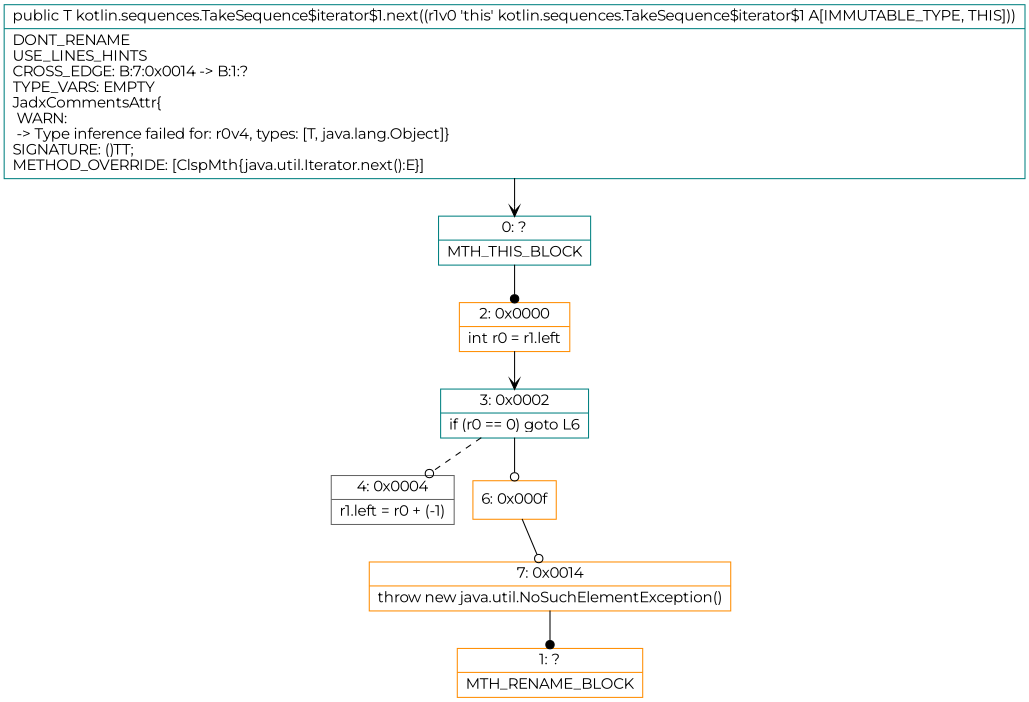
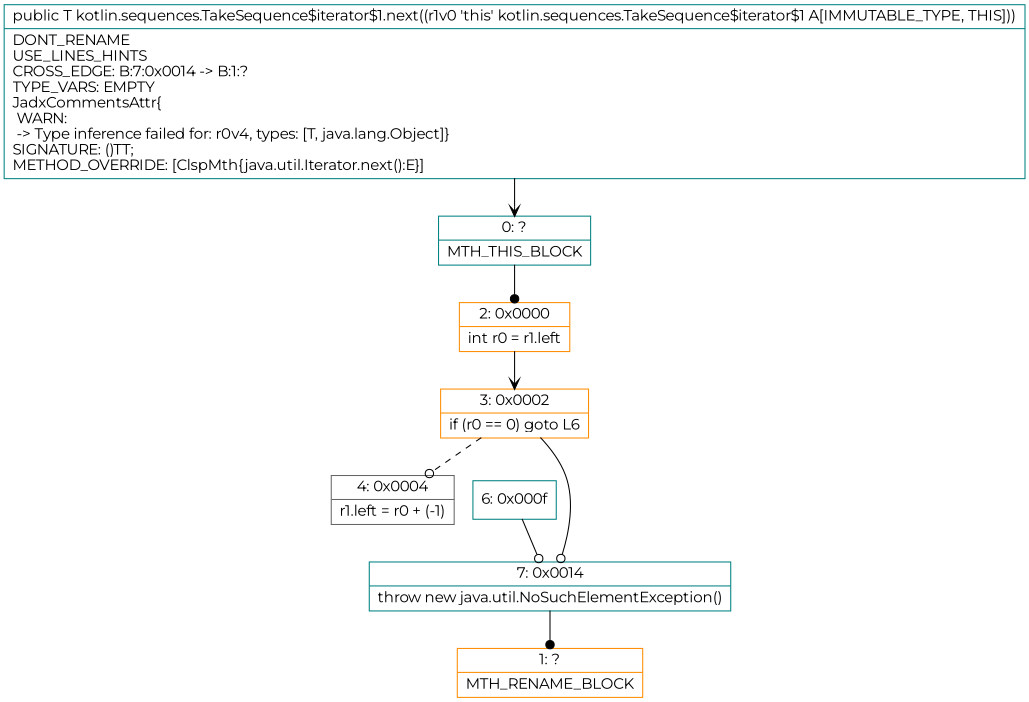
node "3: 0x0002": color teal -> darkorange
edge "3: 0x0002" -> "6: 0x000f": now "3: 0x0002" -> "7: 0x0014"
node "6: 0x000f": color darkorange -> teal
node "7: 0x0014": color darkorange -> teal
